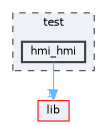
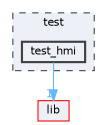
node "hmi_hmi": label "hmi_hmi" -> "test_hmi"
